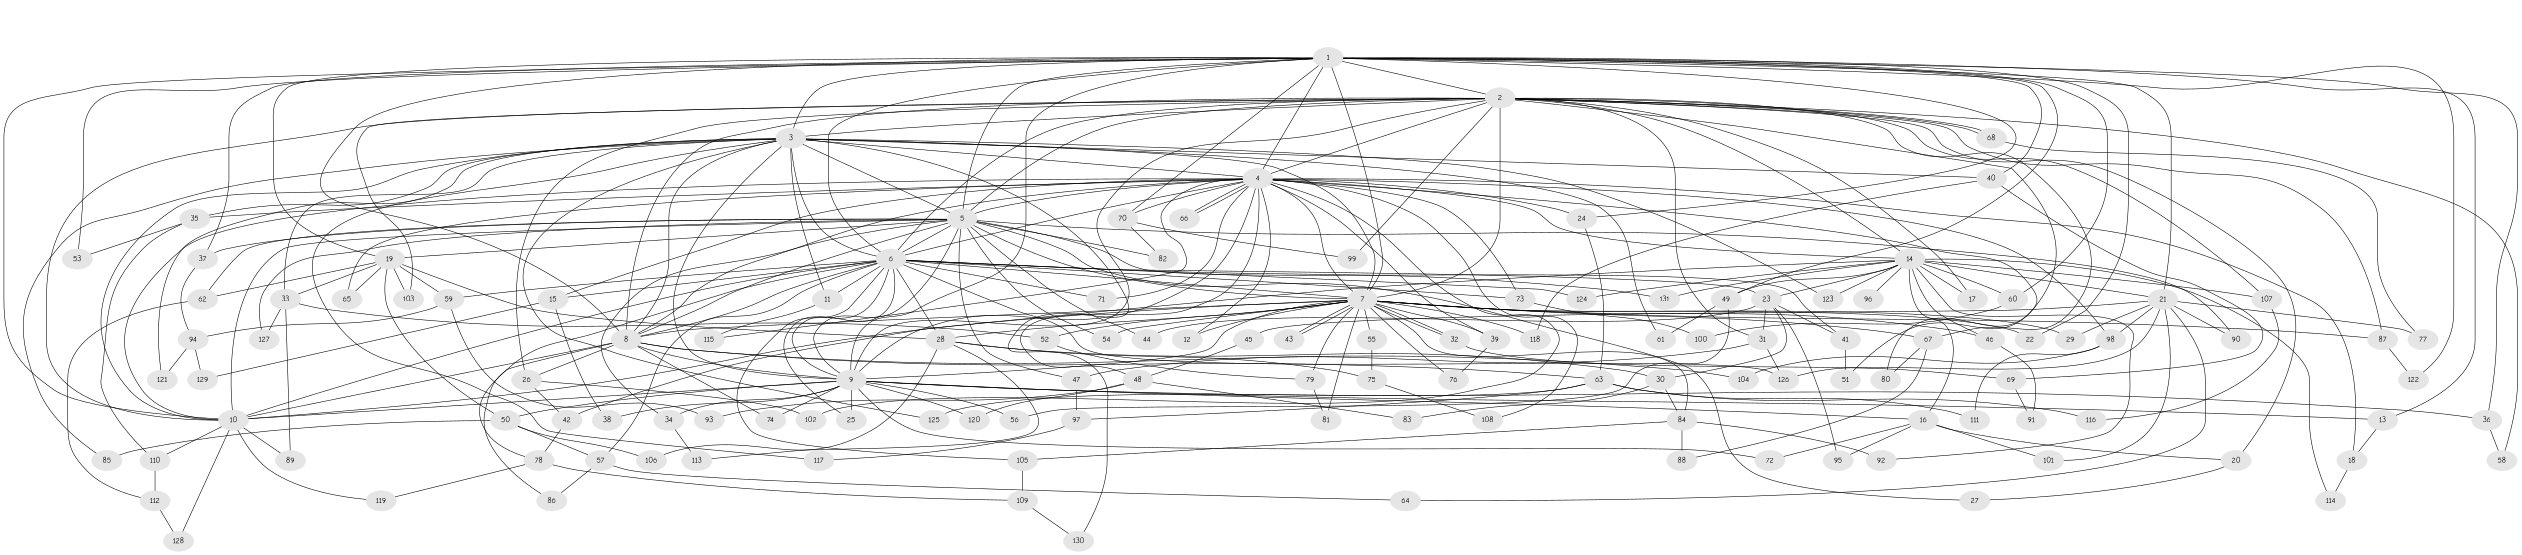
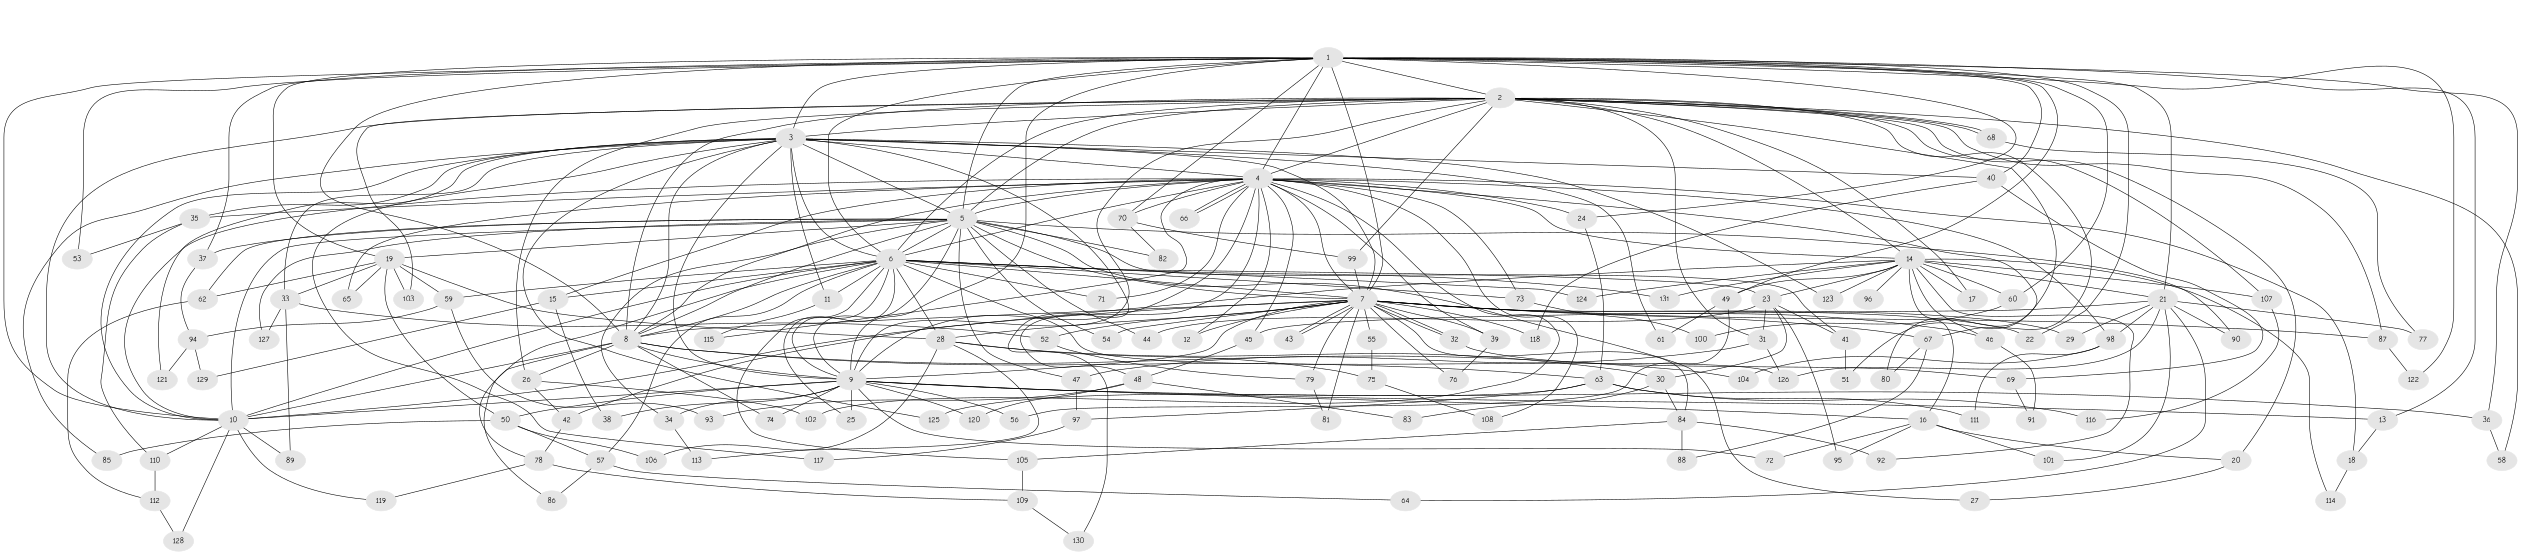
edge "2" -- "7": now "99" -- "7"
edge "4" -- "45": added
